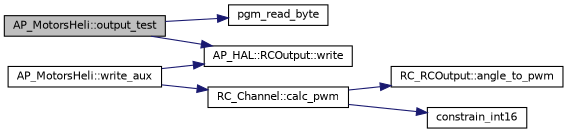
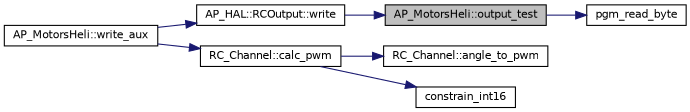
edge "AP_MotorsHeli::output_test" -> "AP_HAL::RCOutput::write": reversed
node "RC_RCOutput::angle_to_pwm": label "RC_RCOutput::angle_to_pwm" -> "RC_Channel::angle_to_pwm"
